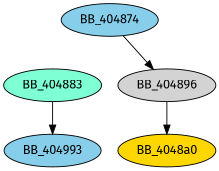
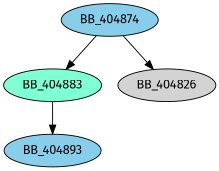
edge "BB_404874" -> "BB_404883": added
node "BB_404896": label "BB_404896" -> "BB_404826"
node "BB_404993": label "BB_404993" -> "BB_404893"
node "BB_4048a0": removed
